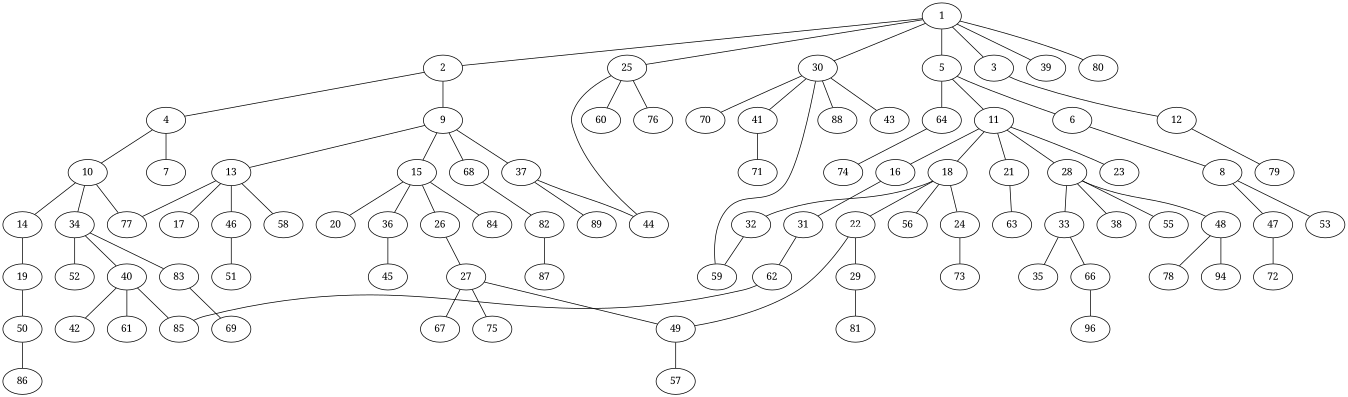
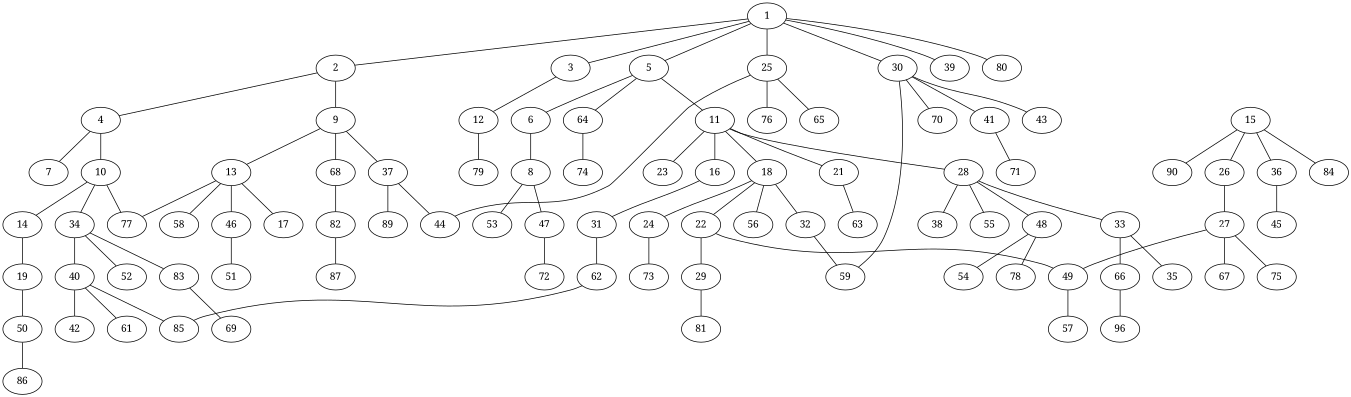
node "60": label "60" -> "65"
node "88": removed
edge "9" -- "15": removed
node "20": label "20" -> "90"
node "94": label "94" -> "54"
